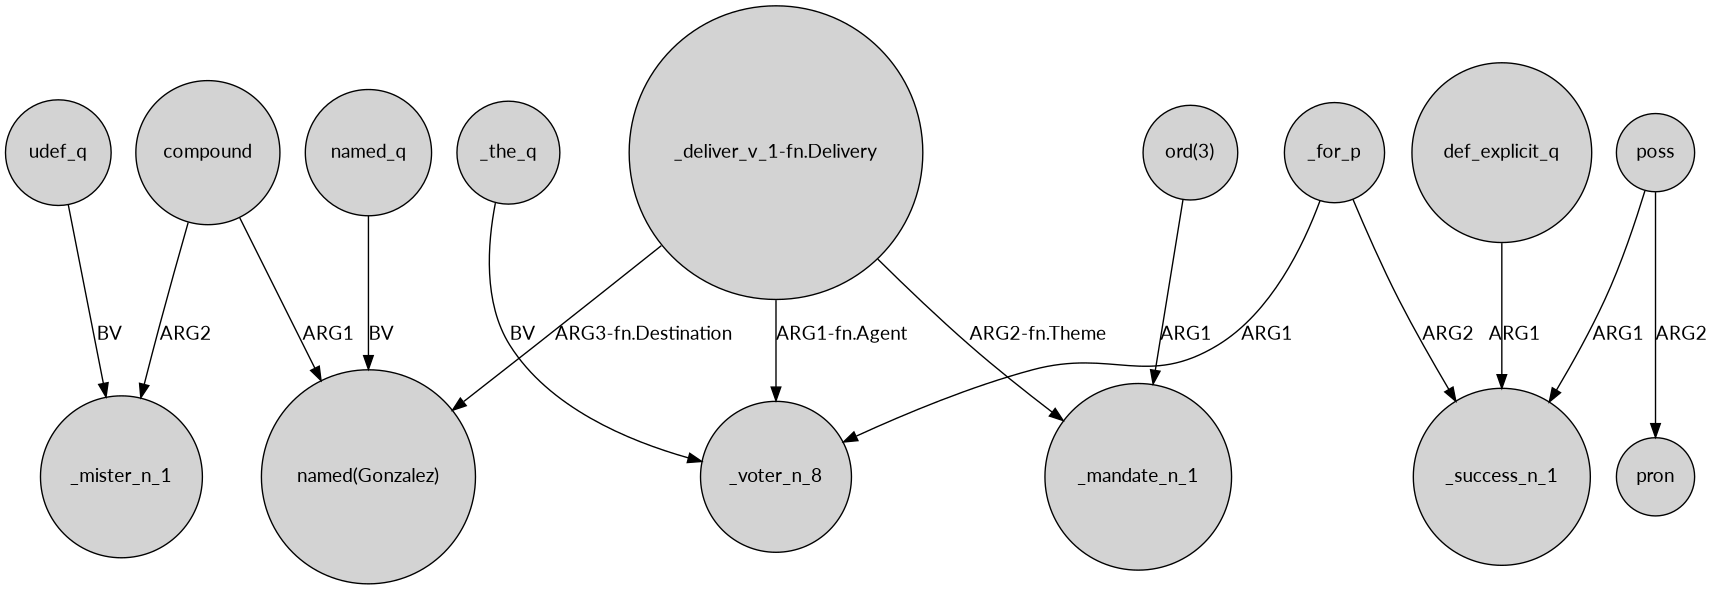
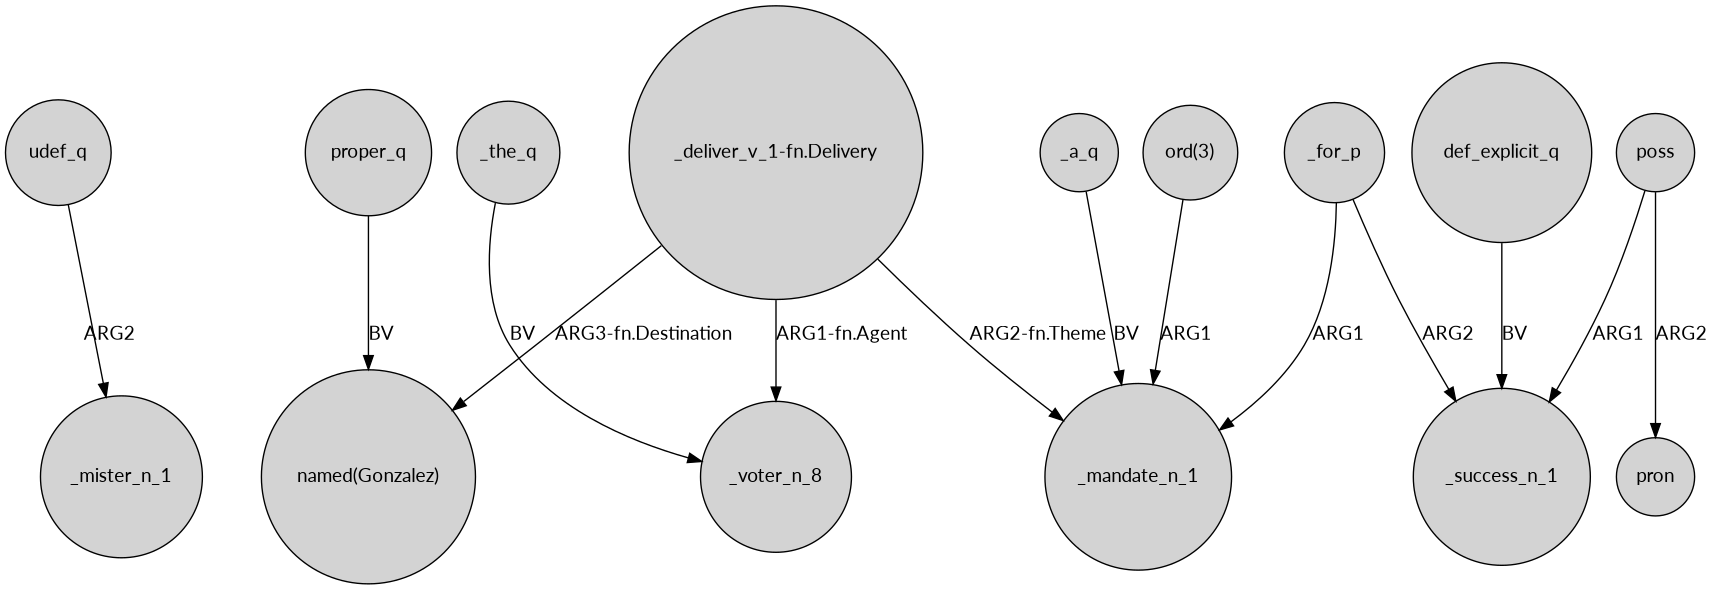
node "compound": removed
node "named_q": label "named_q" -> "proper_q"
node "_a_q": added
edge "udef_q" -> "_mister_n_1": label "BV" -> "ARG2"
edge "def_explicit_q" -> "_success_n_1": label "ARG1" -> "BV"
edge "_for_p" -> "_voter_n_8": now "_for_p" -> "_mandate_n_1"
